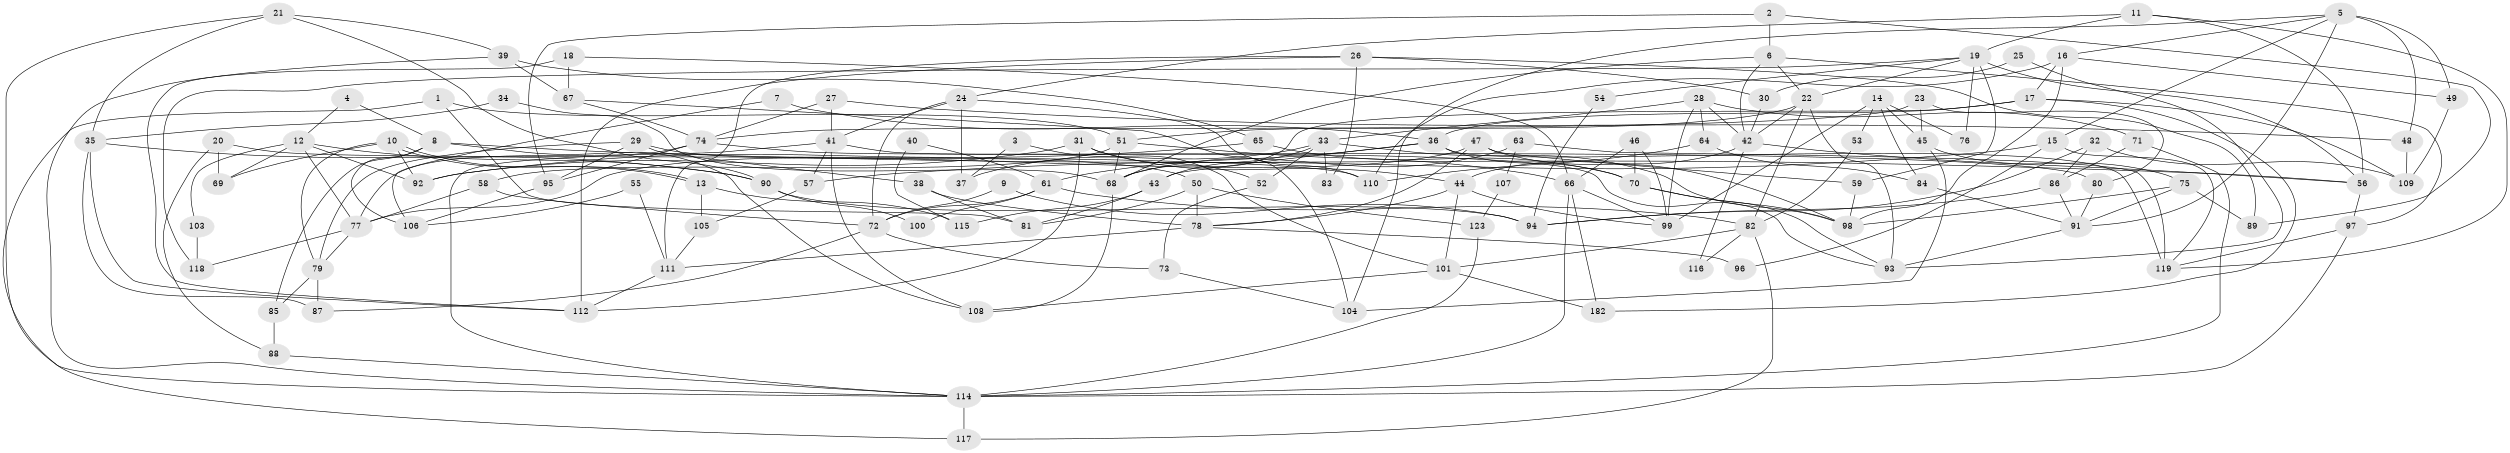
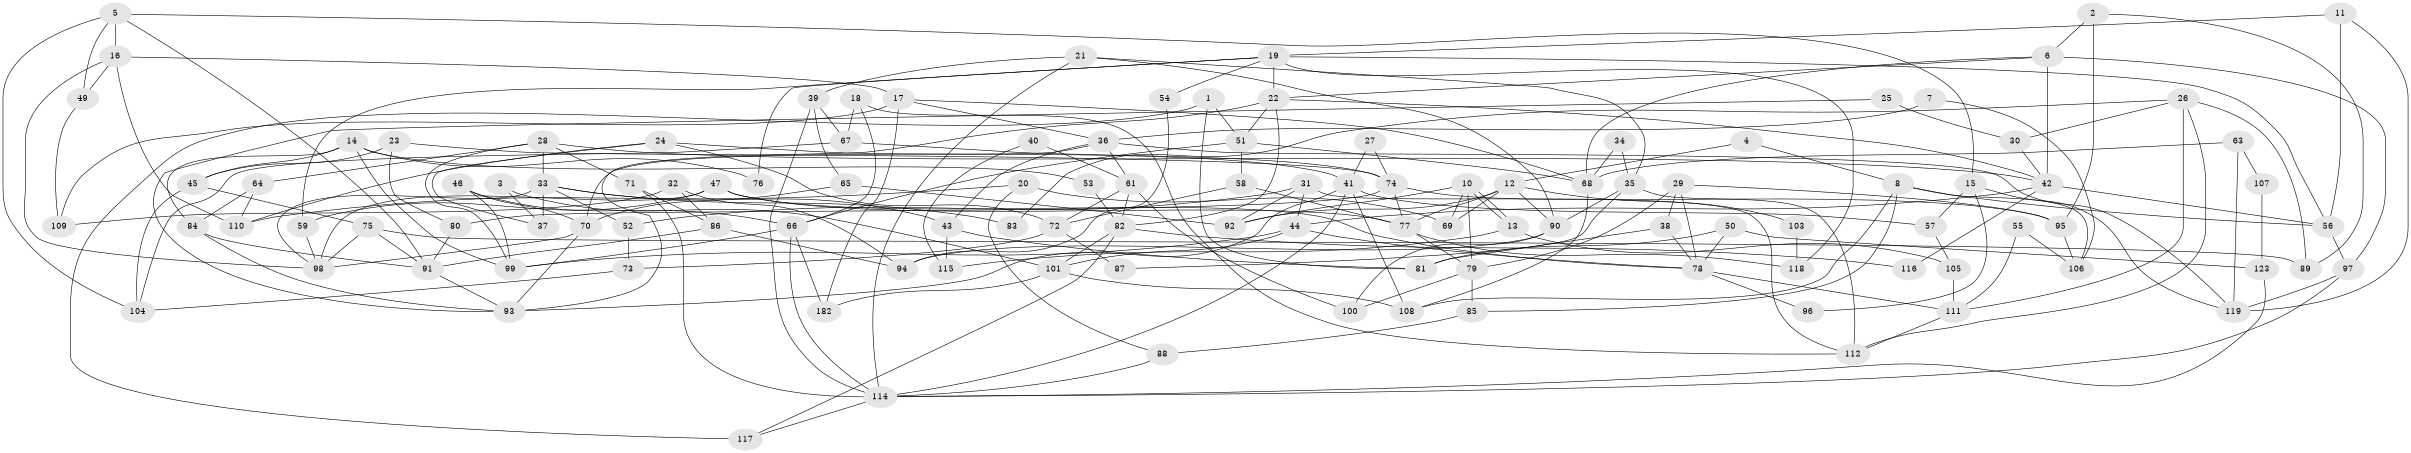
edge "11" -- "24": removed
node "48": removed
edge "29" -- "50": now "29" -- "78"
node "9": removed
edge "79" -- "87": now "79" -- "100"
edge "84" -- "93": added
